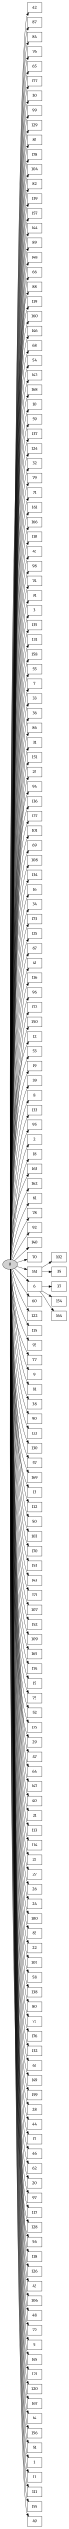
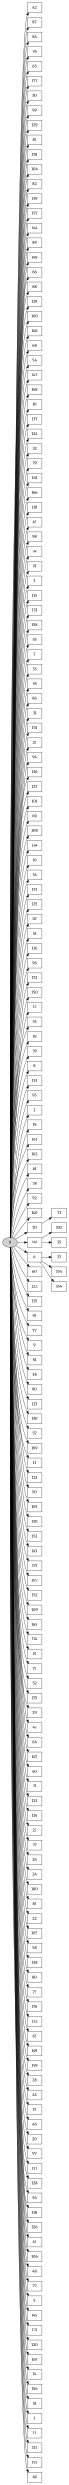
node "59": removed
edge "0" -> "71": now "70" -> "71"
node "62": removed
